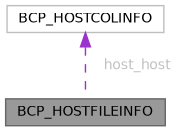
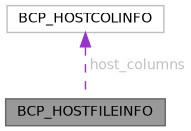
edge "BCP_HOSTFILEINFO" -> "BCP_HOSTCOLINFO": label " host_host" -> " host_columns"
